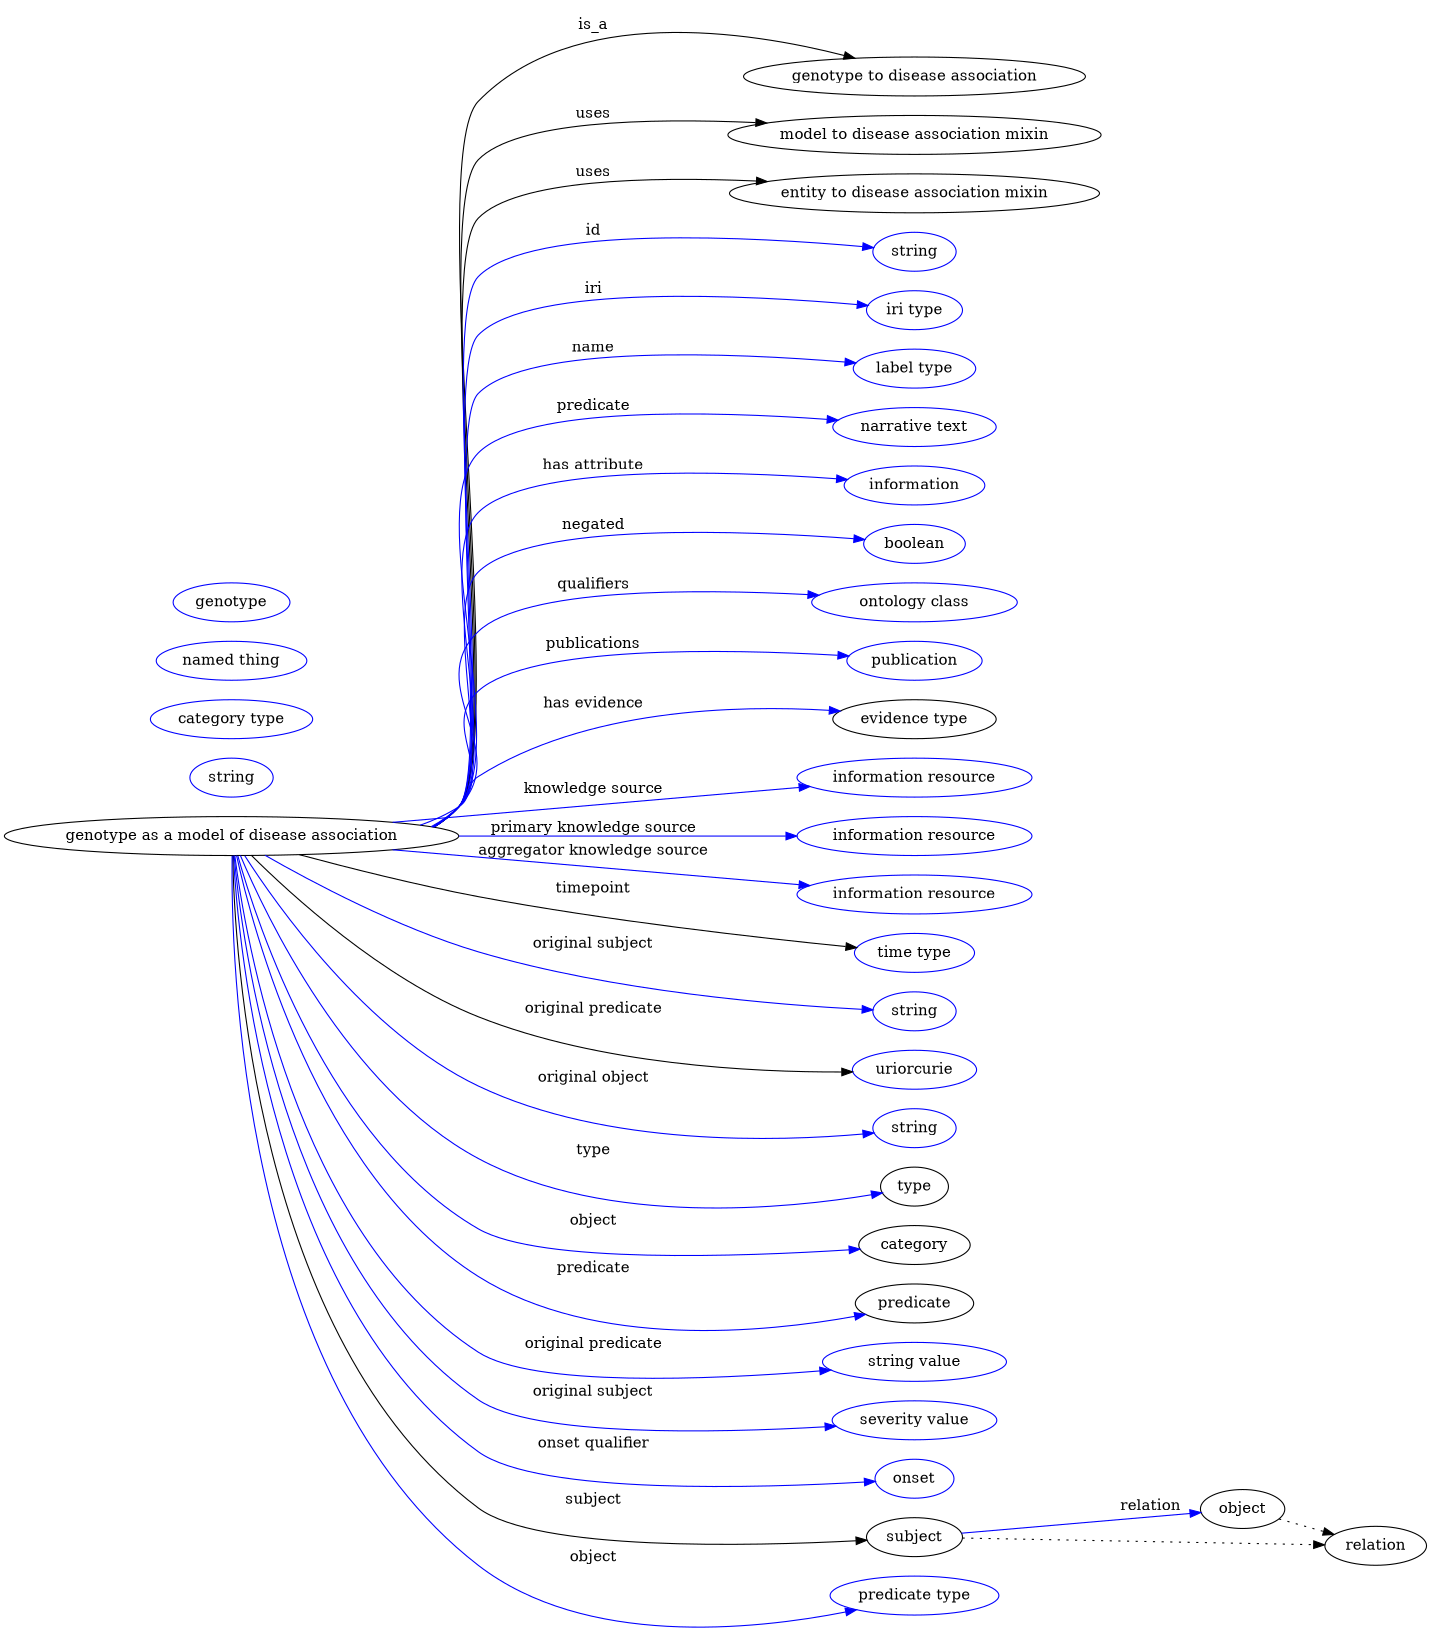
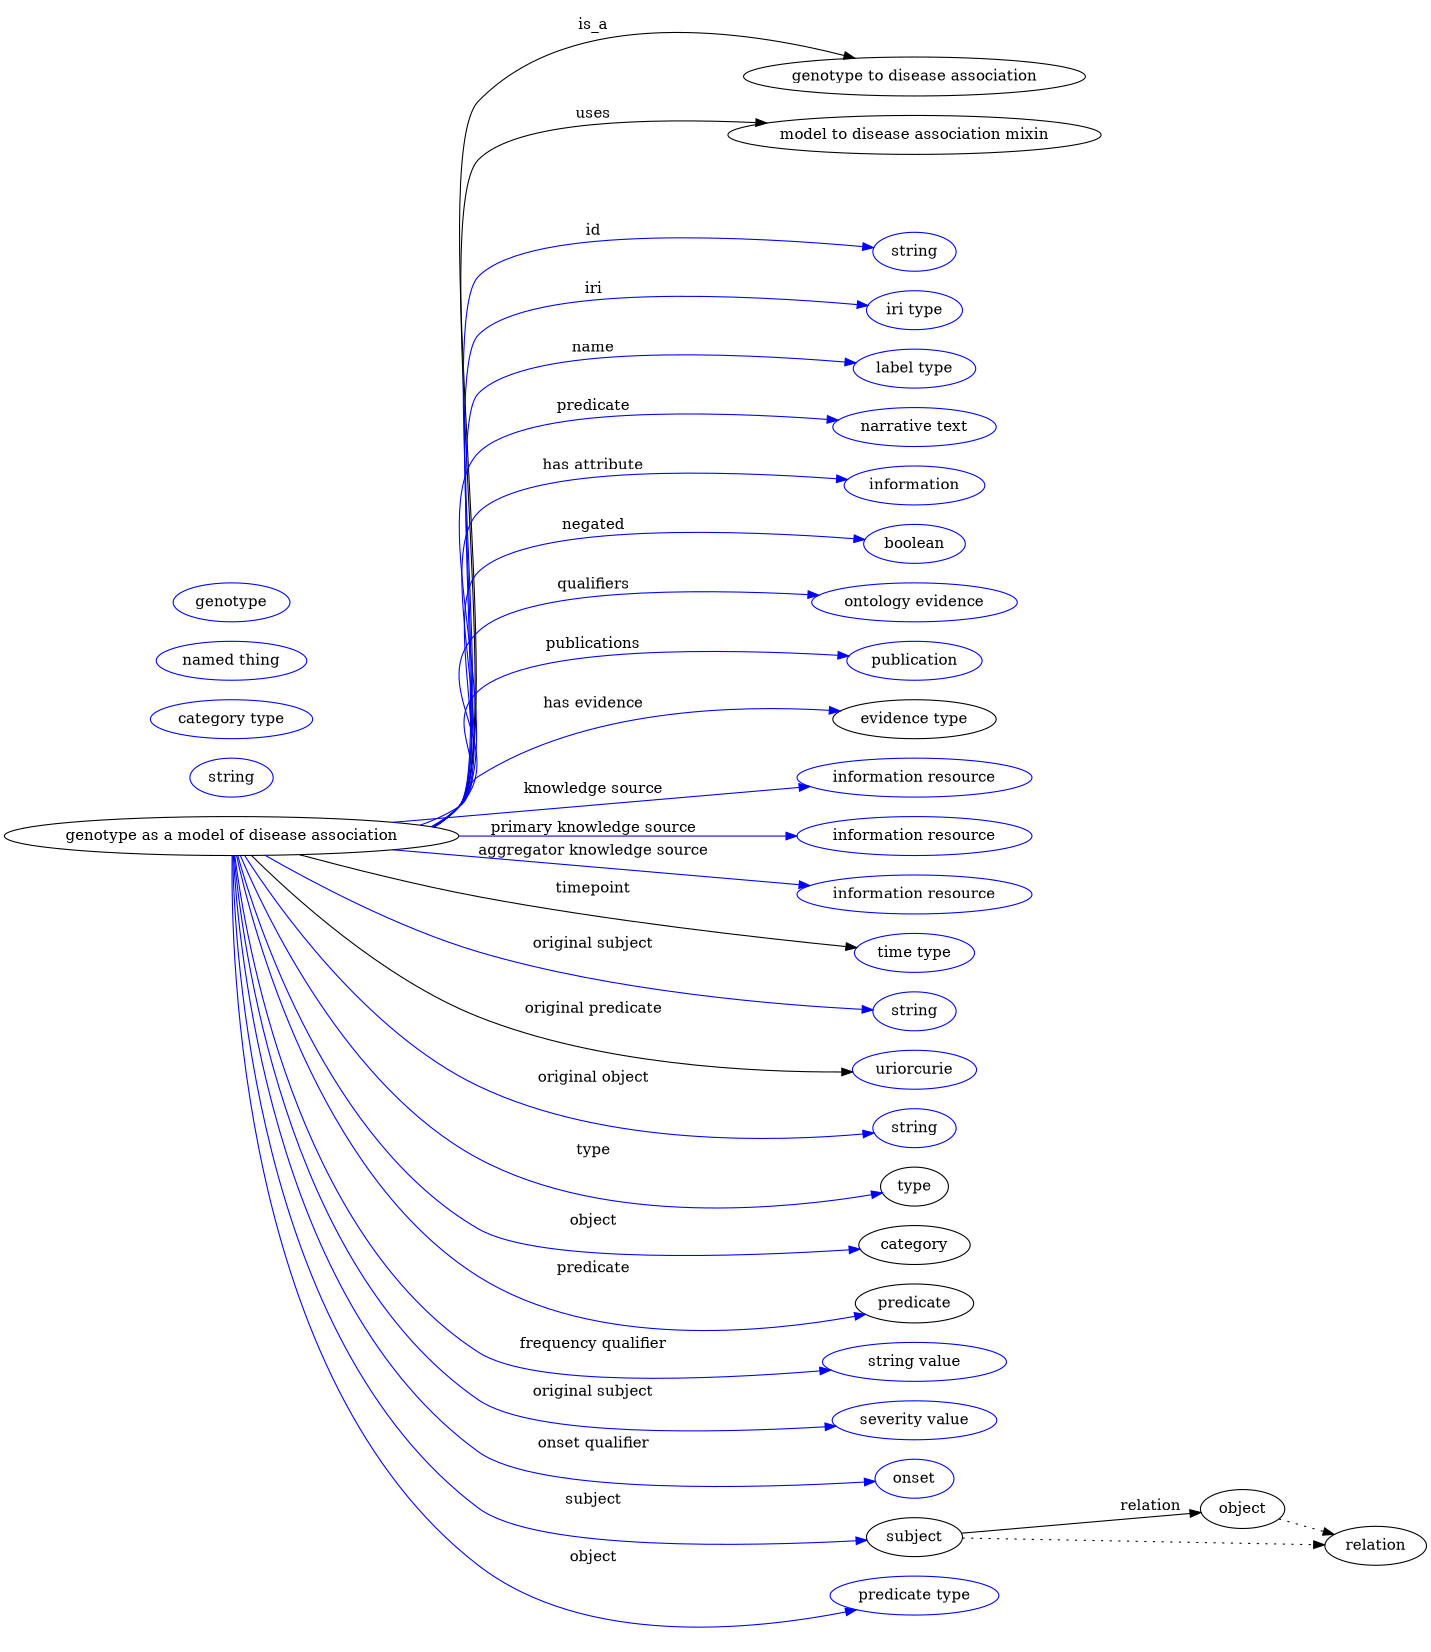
node "entity to disease association mixin": removed
node "ontology class": label "ontology class" -> "ontology evidence"
edge "genotype as a model of disease association" -> "string value": label "original predicate" -> "frequency qualifier"
edge "genotype as a model of disease association" -> "subject": color black -> blue
edge "subject" -> "object": color blue -> black
